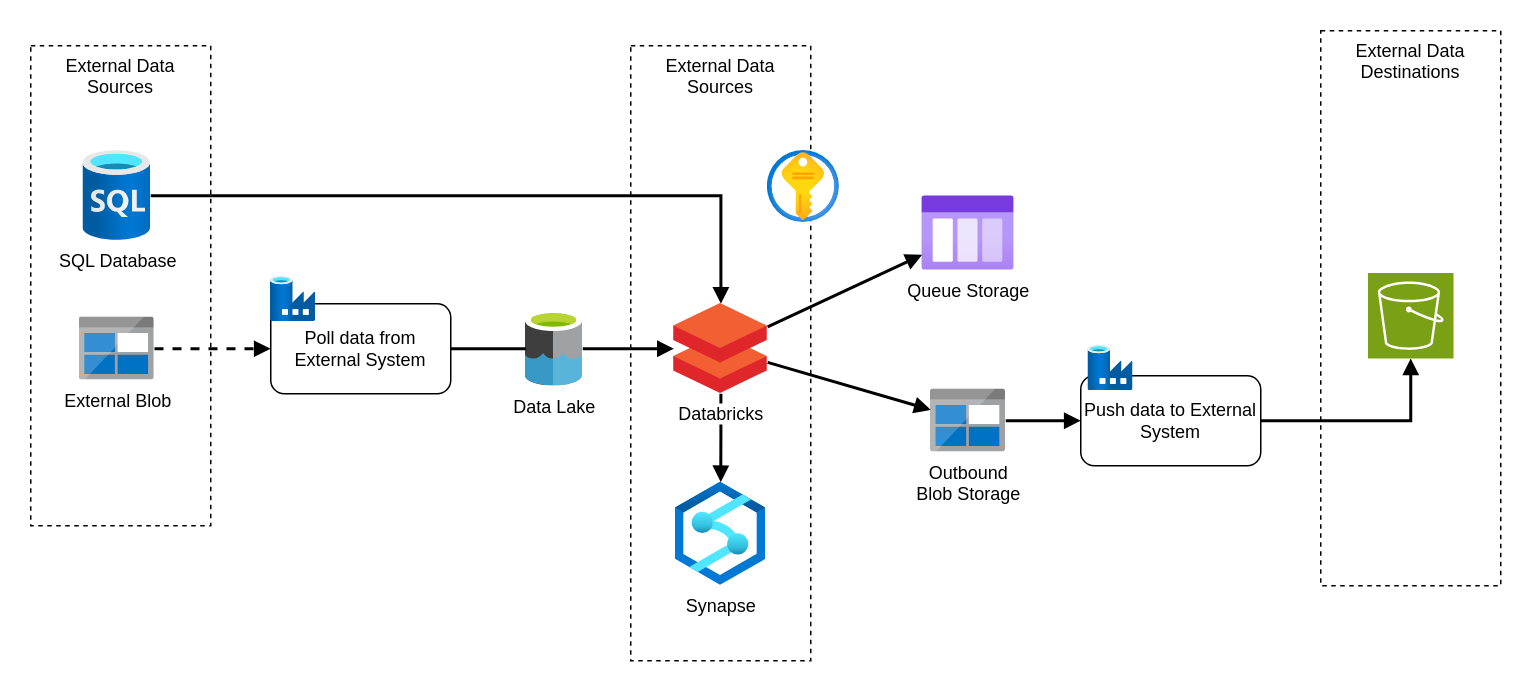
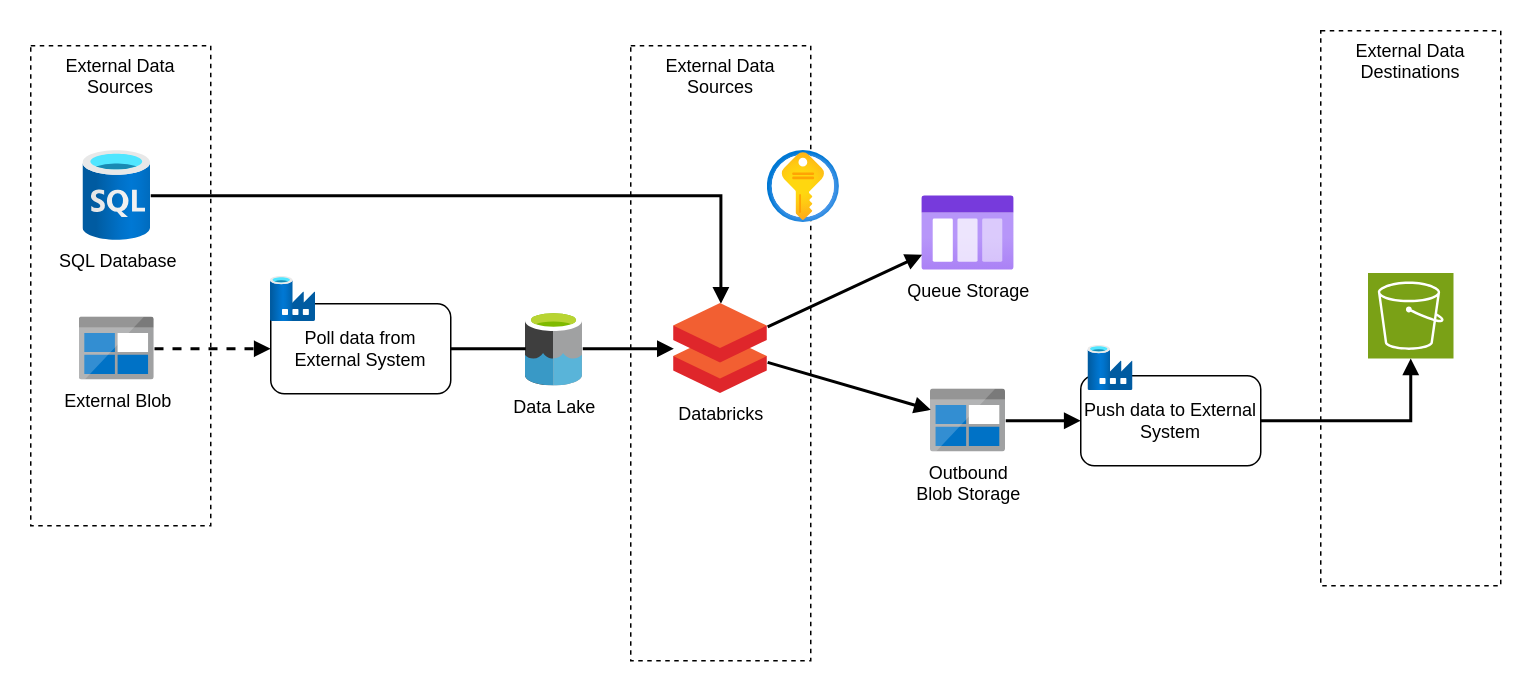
edge "Databricks" -> "Synapse": removed
node "Synapse": removed
